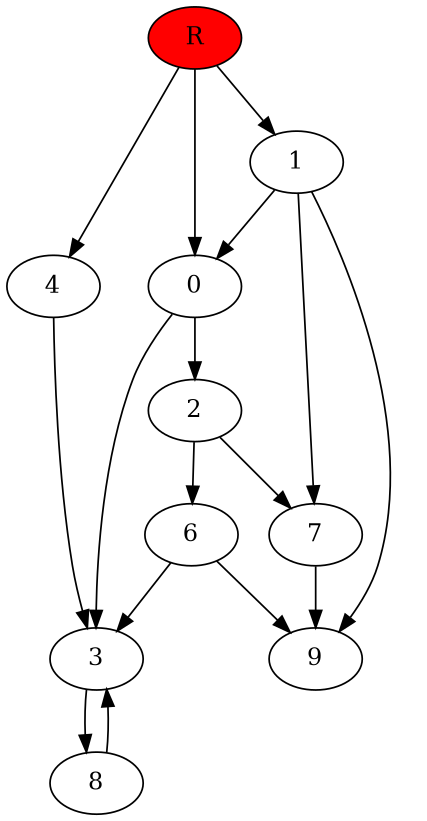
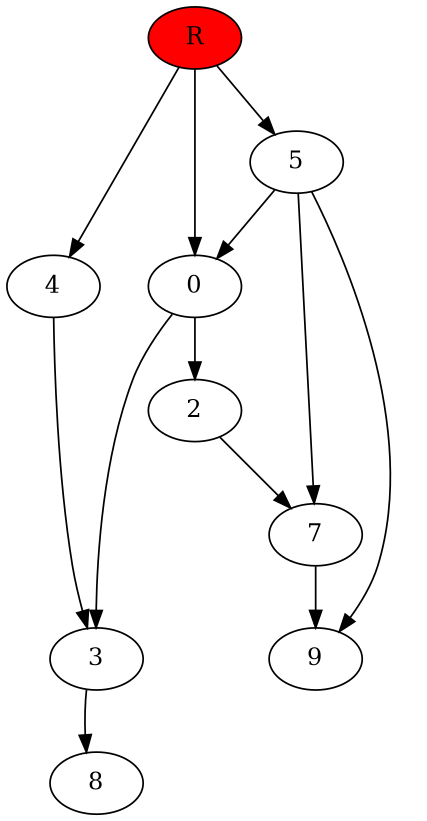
node "1": label "1" -> "5"
node "6": removed
edge "8" -> "3": removed
